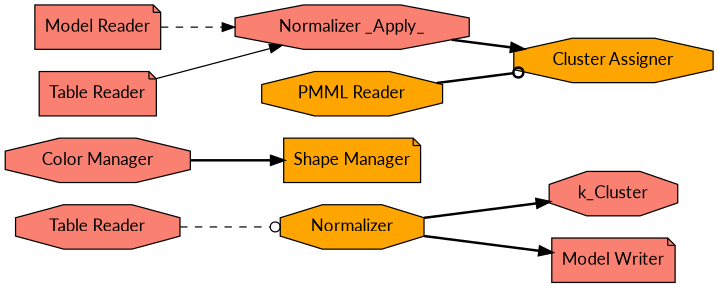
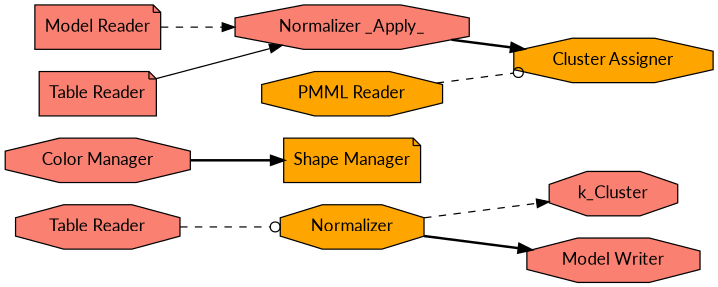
edge "PMML Reader" -> "Cluster Assigner": style bold -> dashed
edge "Normalizer" -> "k_Cluster": style bold -> dashed
node "Model Writer": shape note -> octagon
